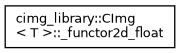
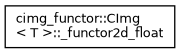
node "cimg_library::CImg < T >::_functor2d_float": label "cimg_library::CImg < T >::_functor2d_float" -> "cimg_functor::CImg < T >::_functor2d_float"
